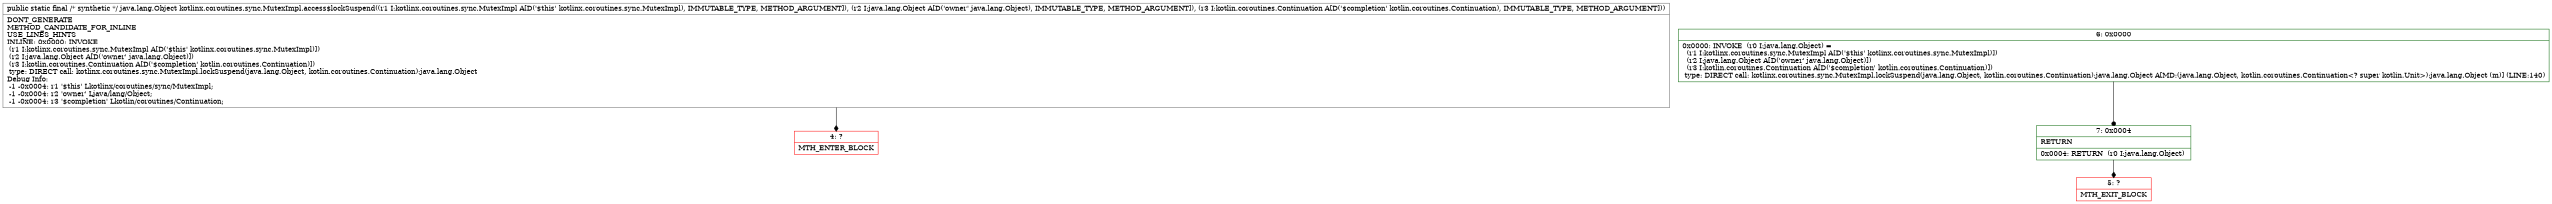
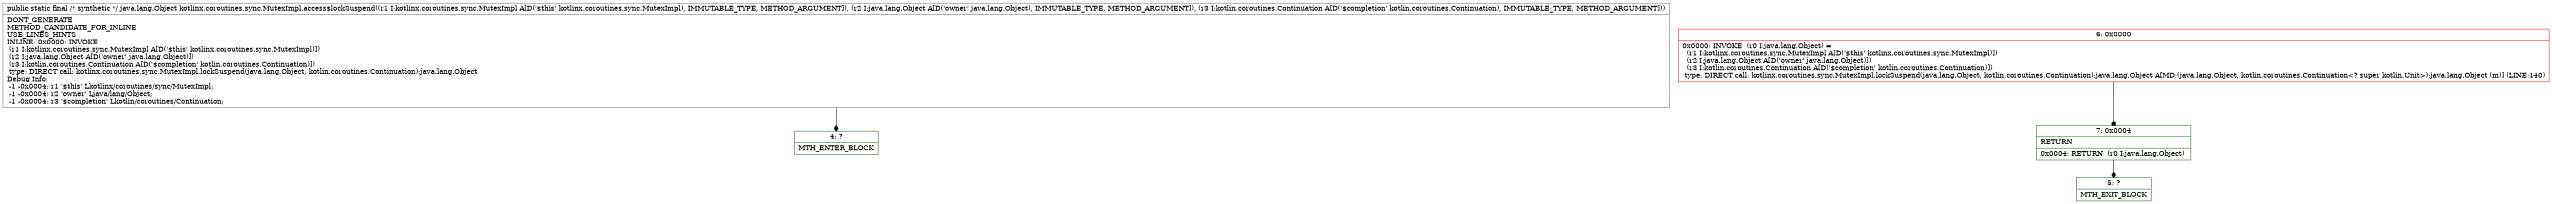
node "6: 0x0000": color darkgreen -> red
node "4: ?": color red -> darkgreen
node "5: ?": color red -> darkgreen
